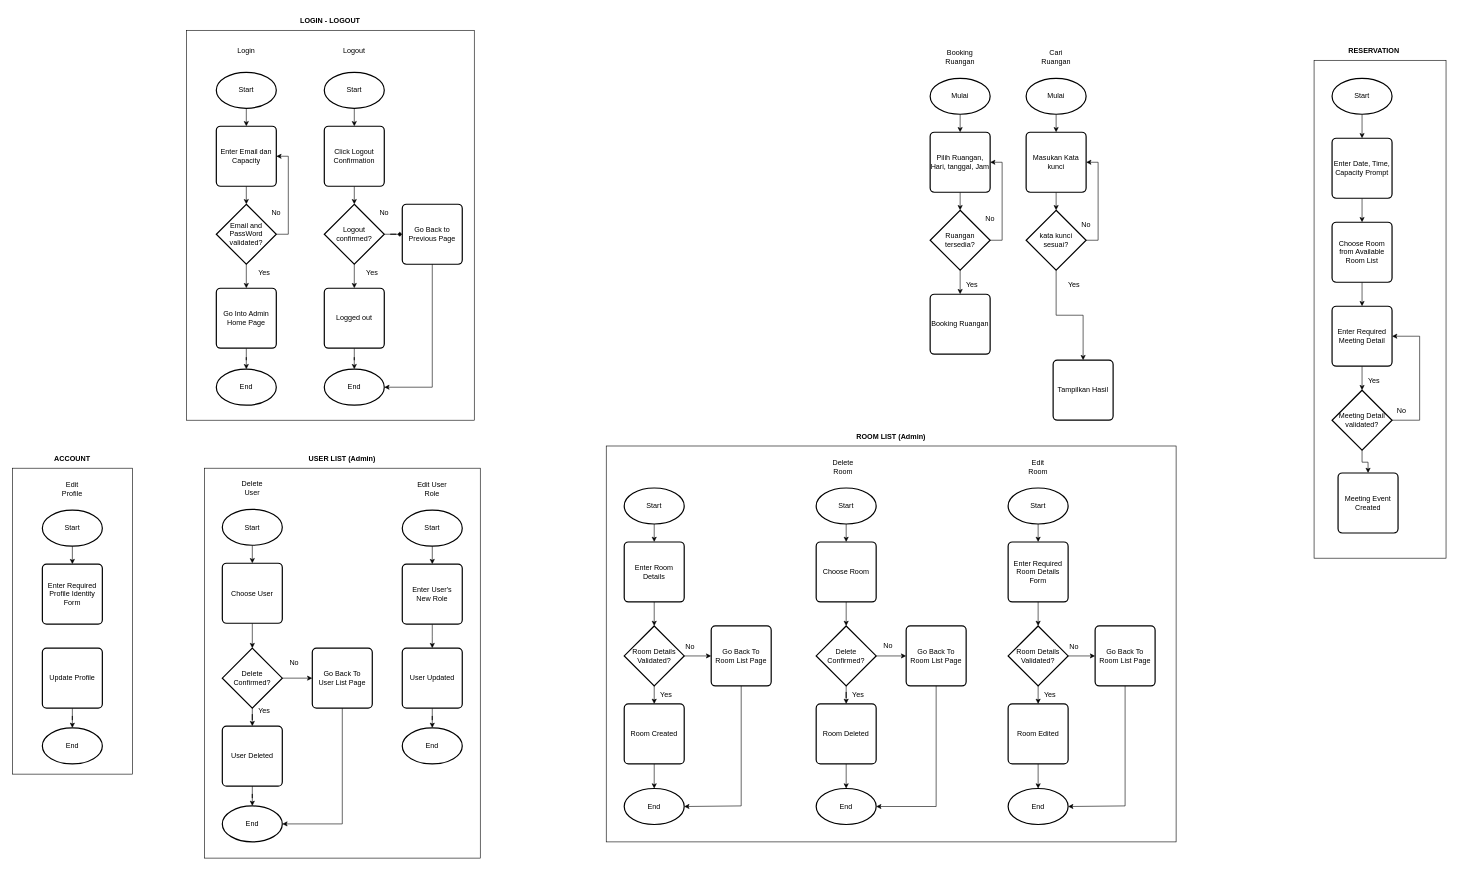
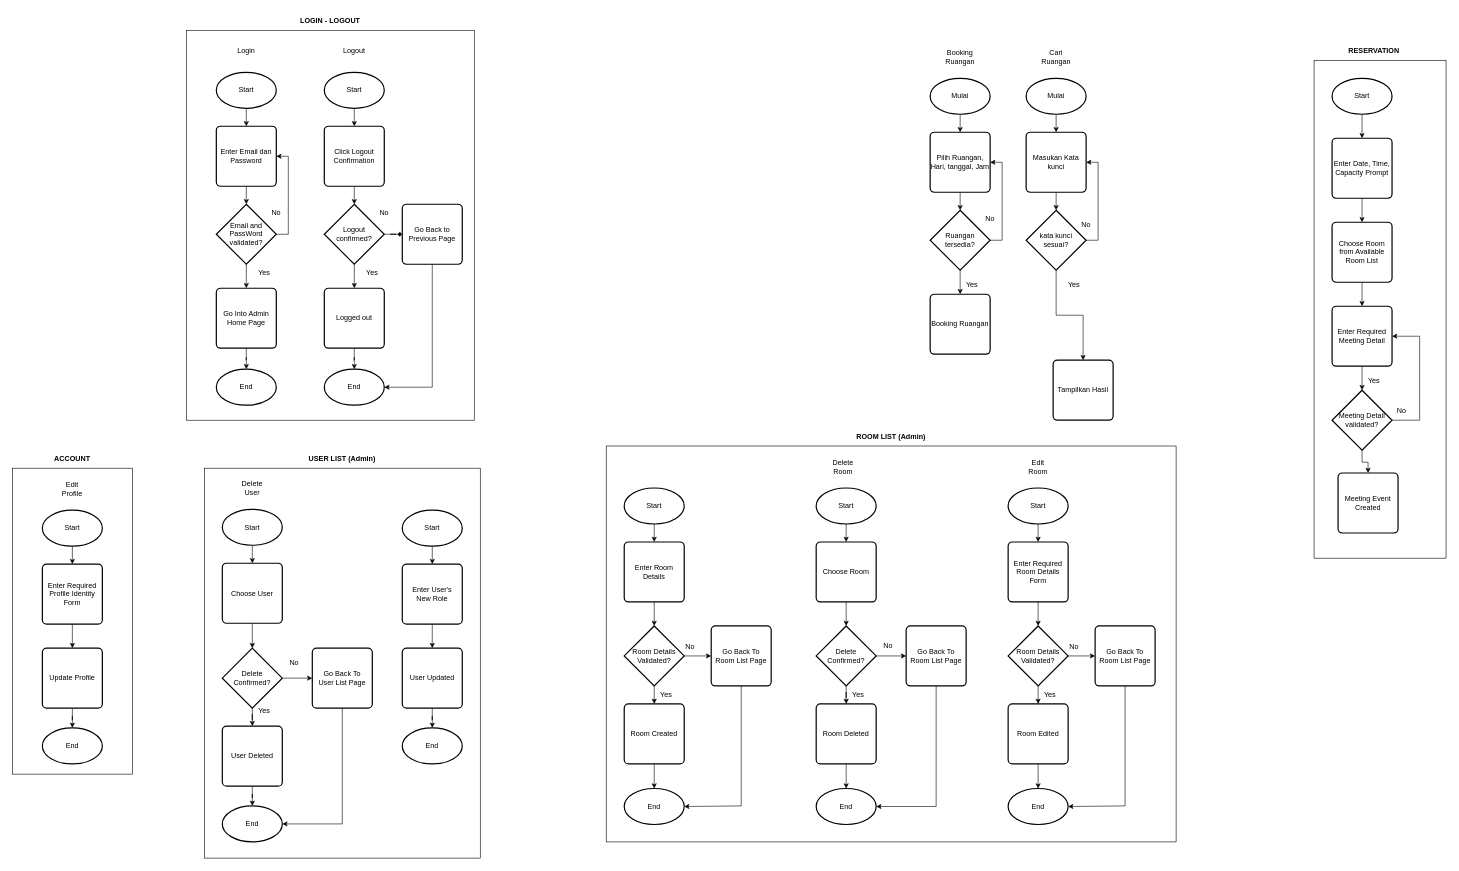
node "Enter Email dan Capacity": label "Enter Email dan Capacity" -> "Enter Email dan Password"
node "Edit User Role": removed
edge "Enter Required Profile Identity Form" -> "Update Profile": added
